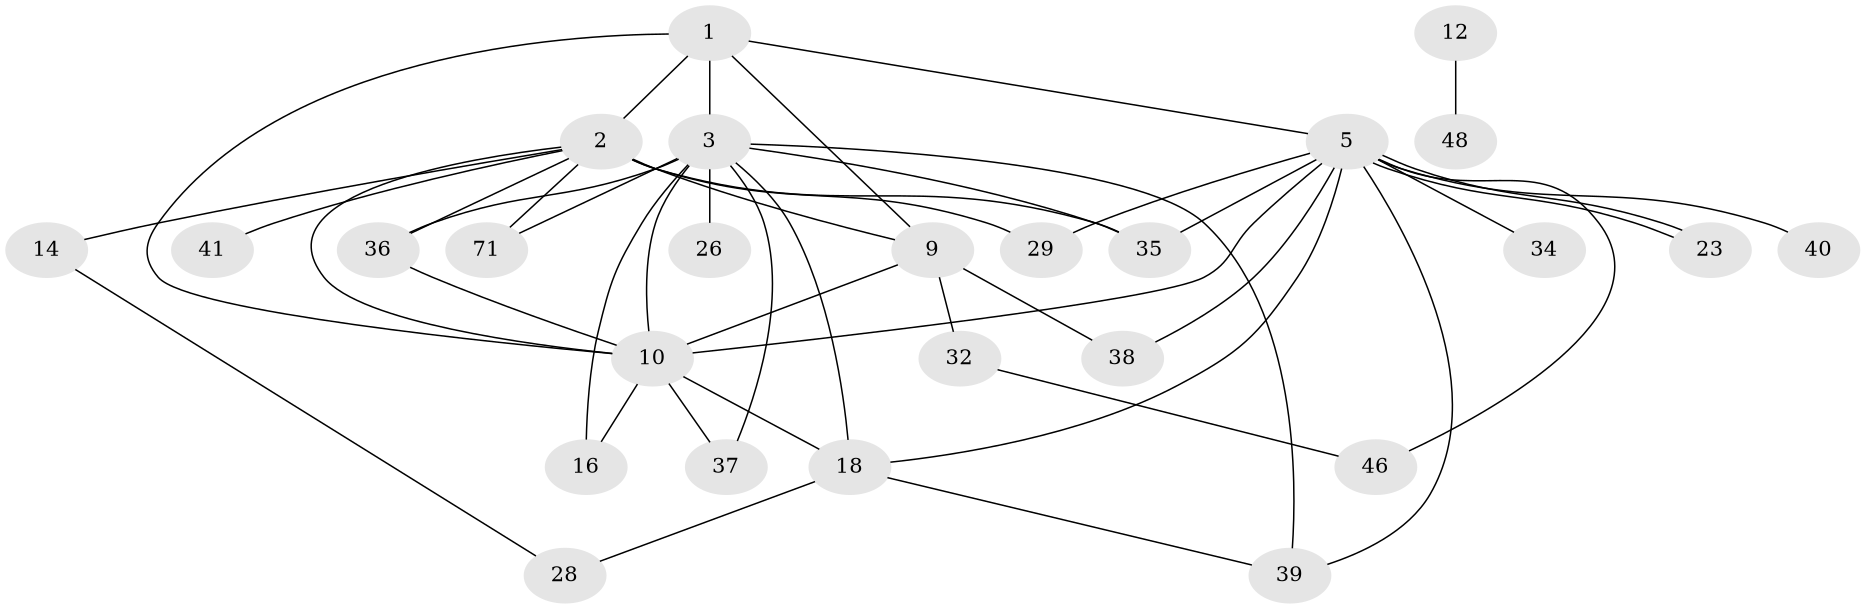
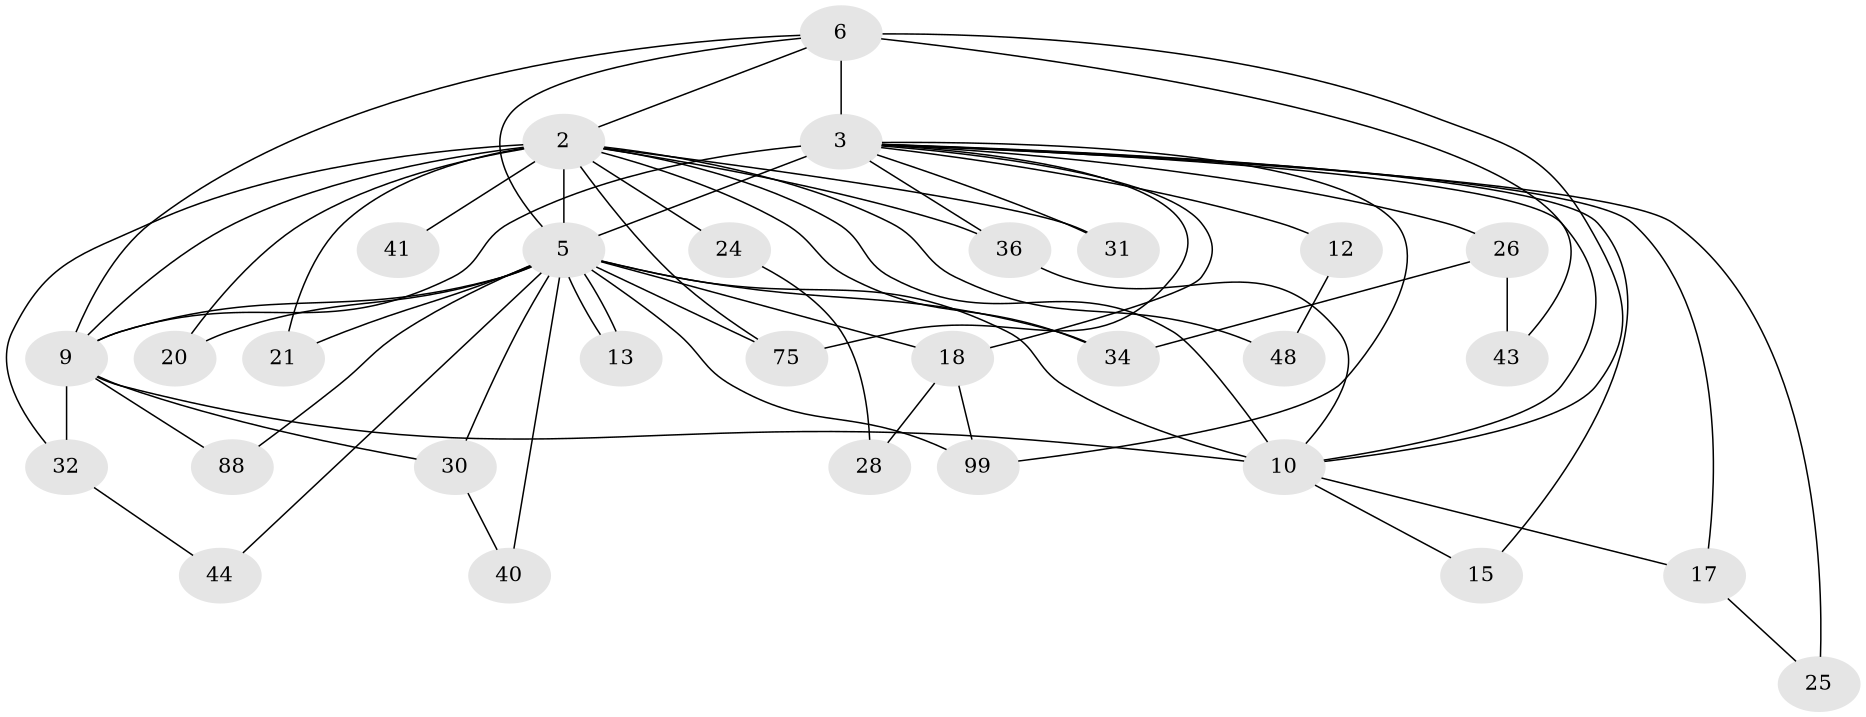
node "1": label "1" -> "6"
edge "2" -- "5": added
edge "3" -- "5": added
edge "3" -- "12": added
edge "2" -- "32": added
node "14": label "14" -> "24"
node "71": label "71" -> "31"
node "29": label "29" -> "21"
node "35": label "35" -> "75"
node "23": label "23" -> "13"
edge "2" -- "48": added
edge "2" -- "34": added
edge "3" -- "9": added
edge "26" -- "34": added
edge "5" -- "9": added
node "20": added
node "38": label "38" -> "88"
node "43": added
edge "10" -- "18": removed
node "30": added
node "16": label "16" -> "15"
node "37": label "37" -> "17"
node "46": label "46" -> "44"
node "39": label "39" -> "99"
node "25": added
